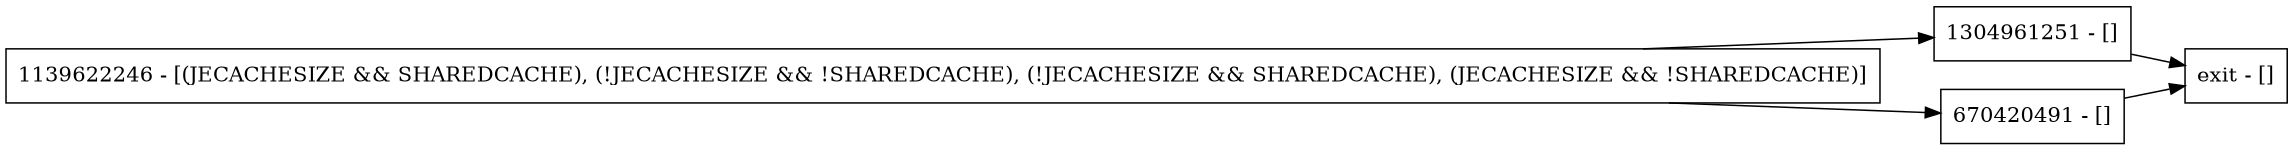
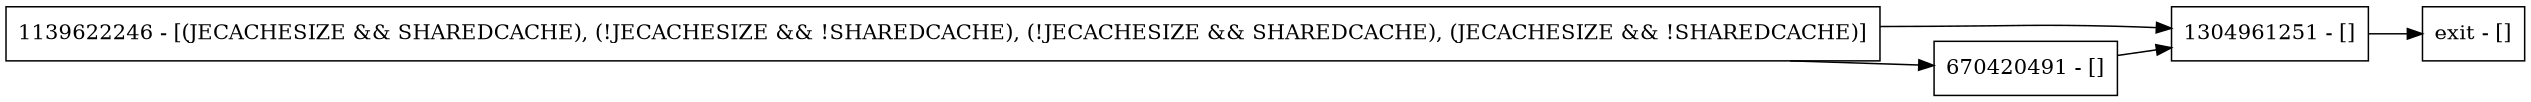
edge "670420491 - []" -> "exit - []": now "670420491 - []" -> "1304961251 - []"
